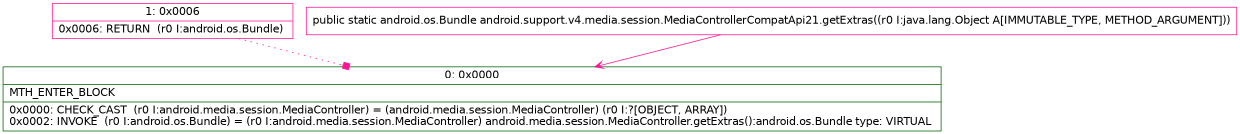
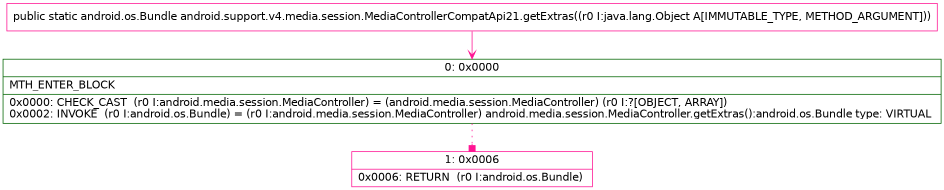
edge "1: 0x0006" -> "0: 0x0000": reversed
